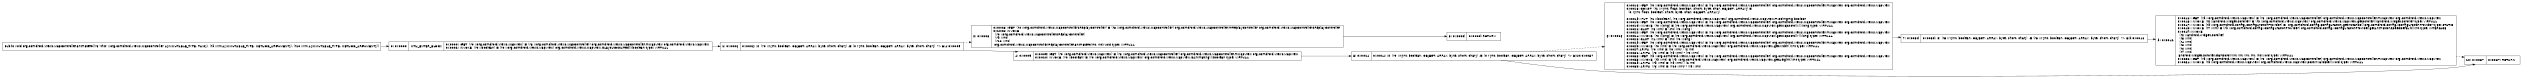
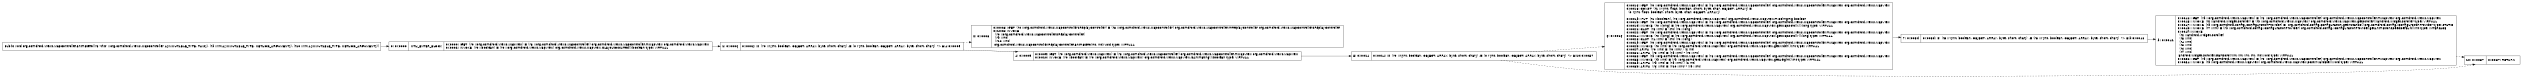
node "3: 0x000d": removed
edge "5: 0x0014" -> "10: 0x0057": style solid -> dashed
